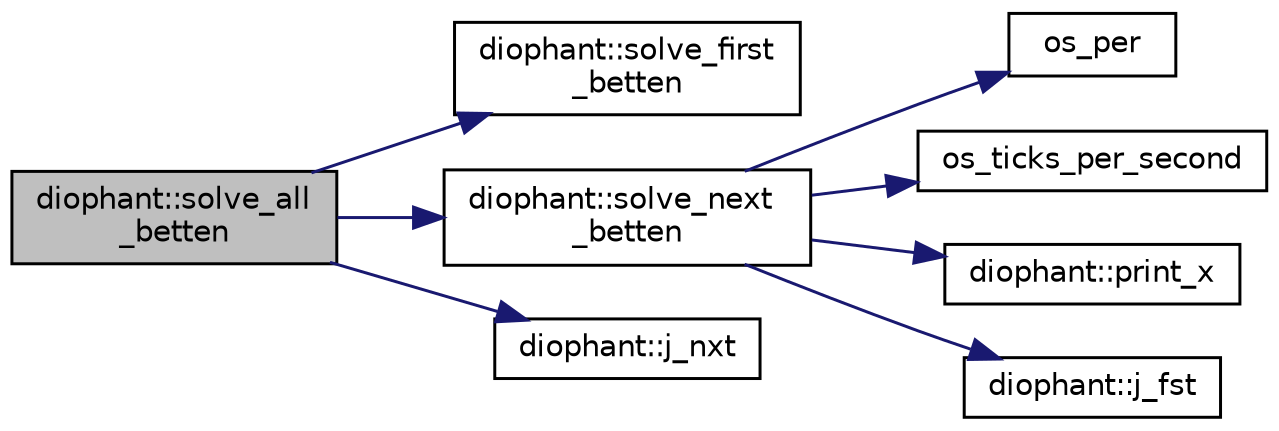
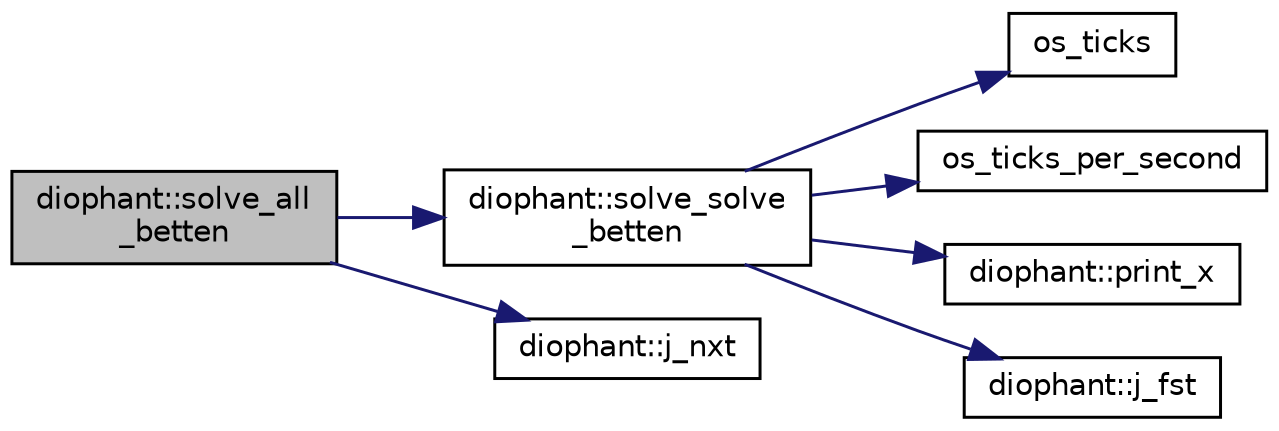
node "os_per": label "os_per" -> "os_ticks"
node "diophant::solve_first _betten": removed
node "diophant::solve_next _betten": label "diophant::solve_next _betten" -> "diophant::solve_solve _betten"
